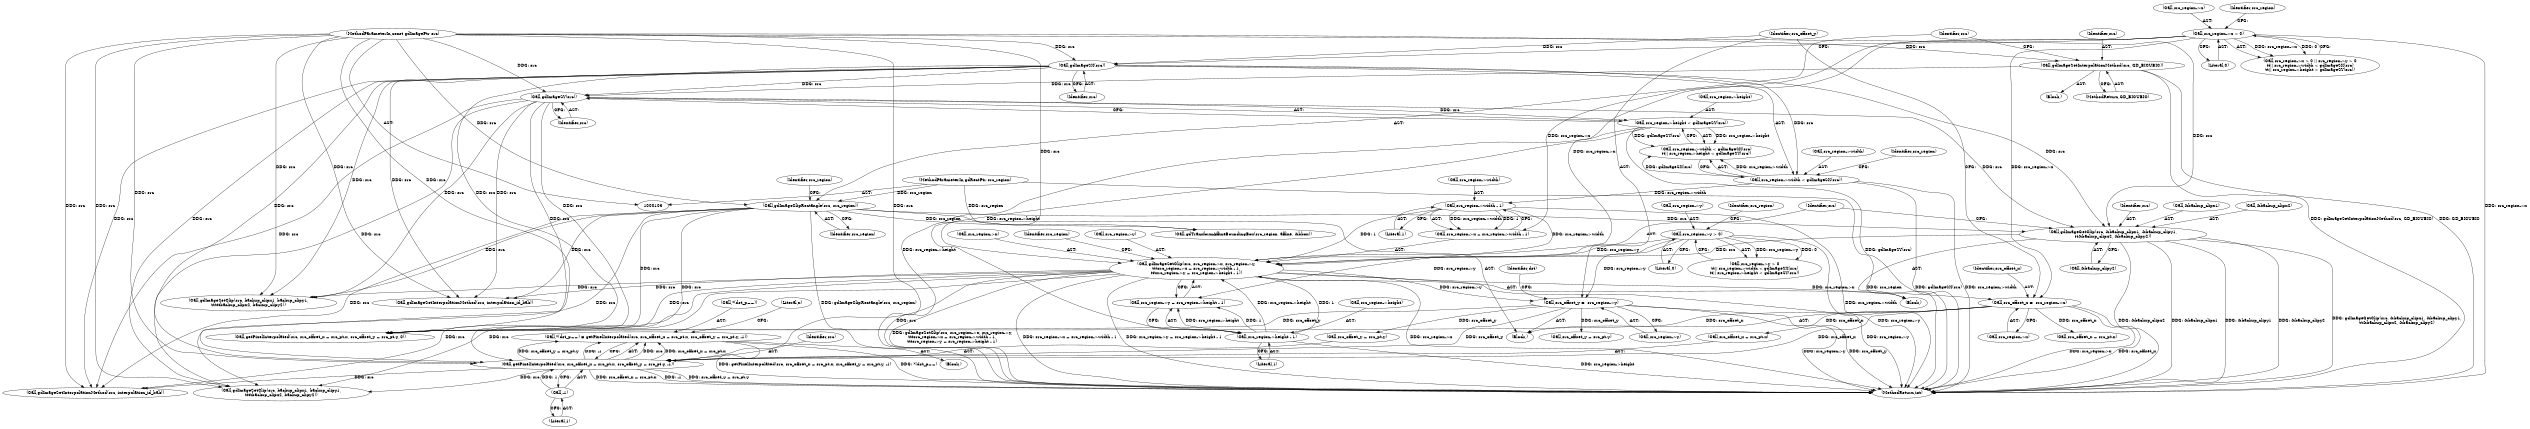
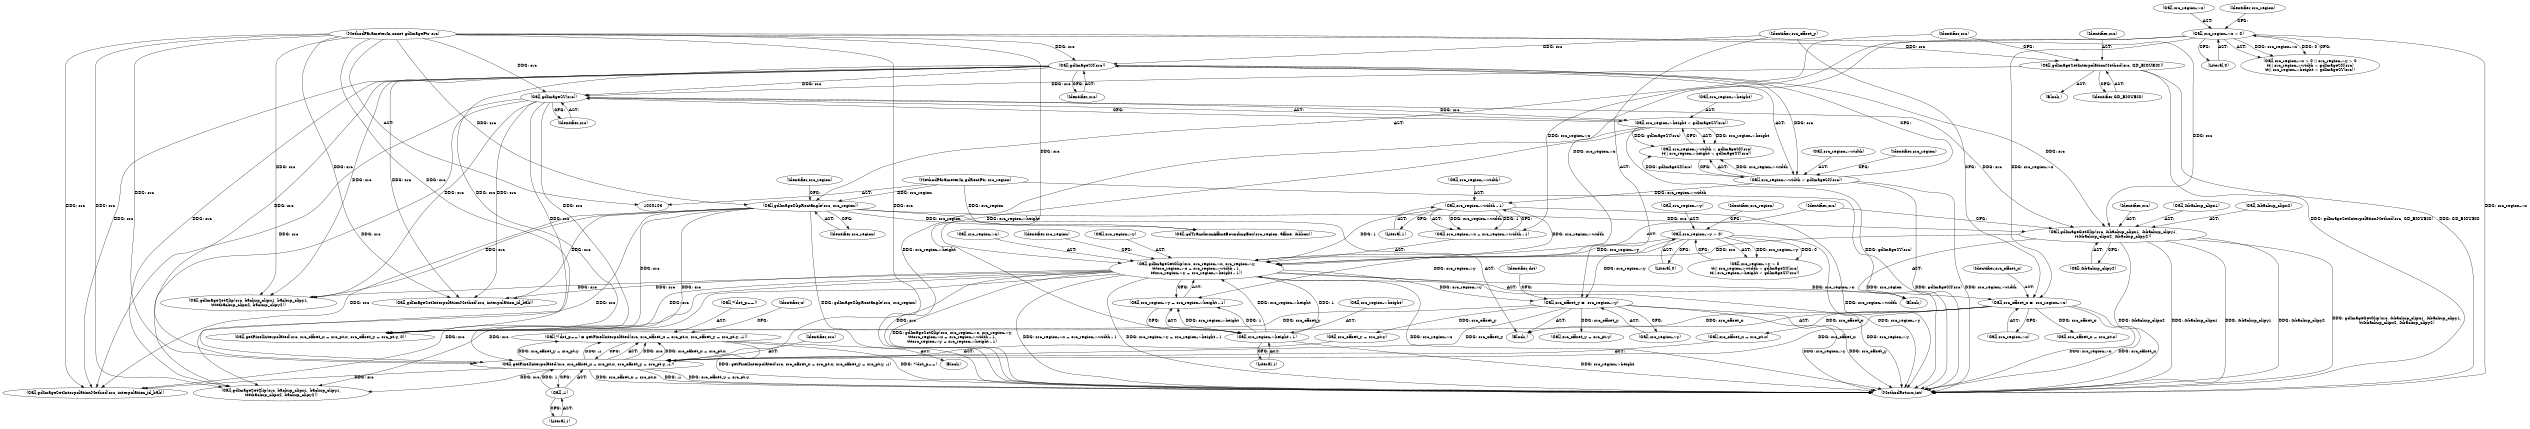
edge "(Call,src_region->x > 0)" -> "(Call,gdImageSX(src))": now "(Call,src_region->width < gdImageSX(src))" -> "(Call,gdImageSX(src))"
node "(MethodReturn,GD_BICUBIC)": label "(MethodReturn,GD_BICUBIC)" -> "(Identifier,GD_BICUBIC)"
node "(Literal,x)": label "(Literal,x)" -> "(Identifier,x)"
